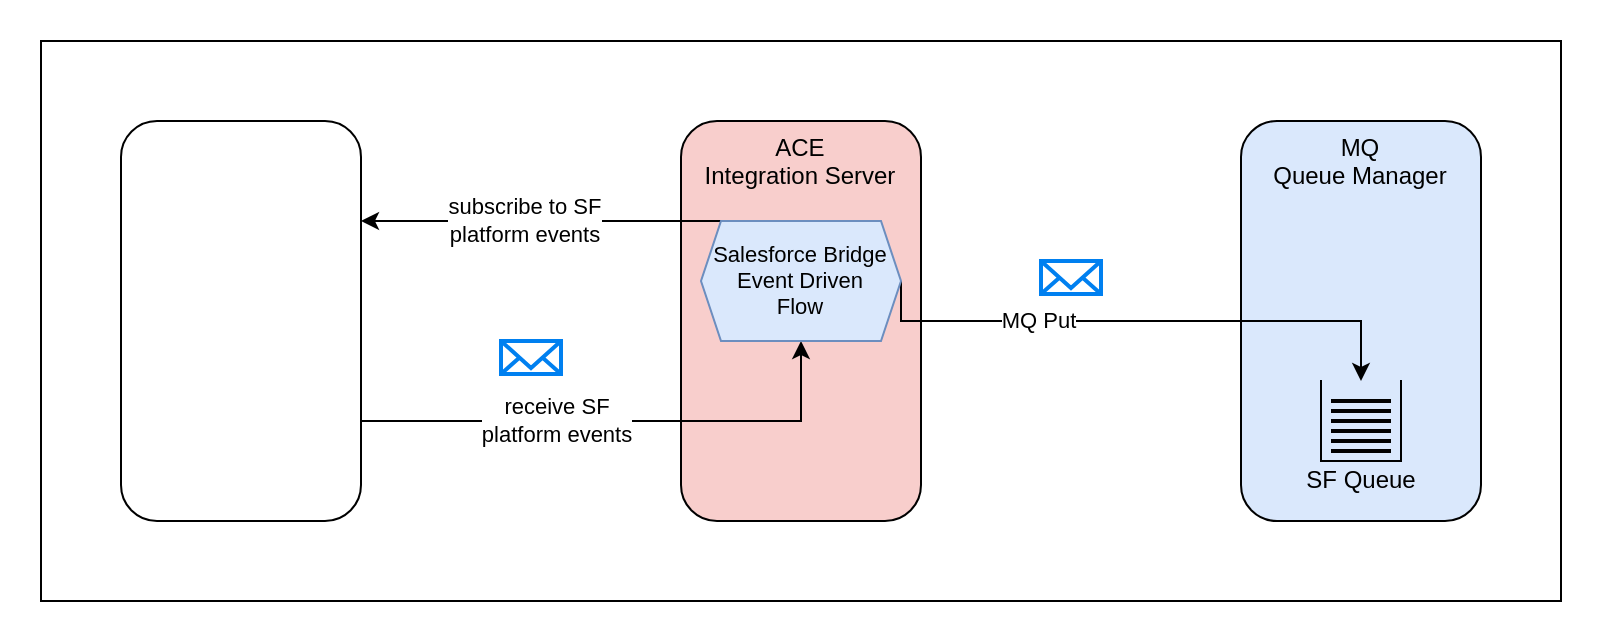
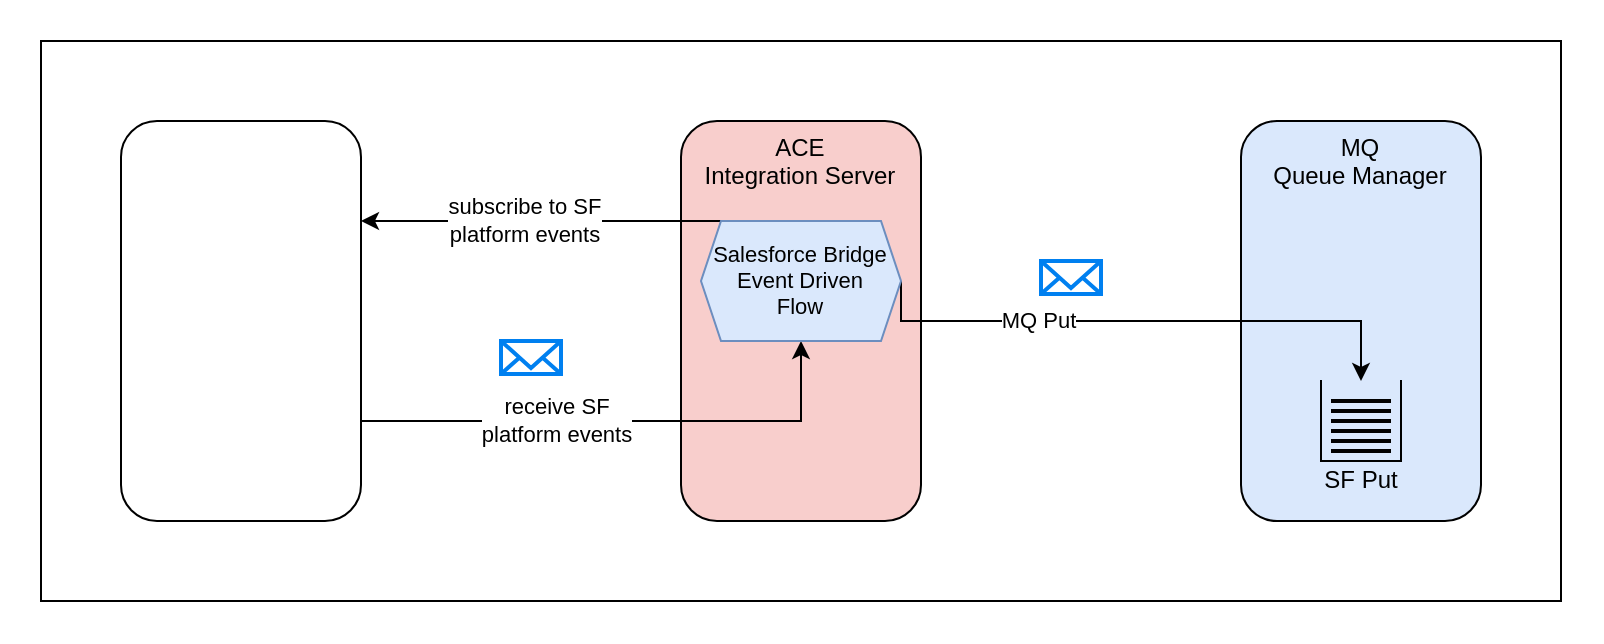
node "SF Queue": label "SF Queue" -> "SF Put"
